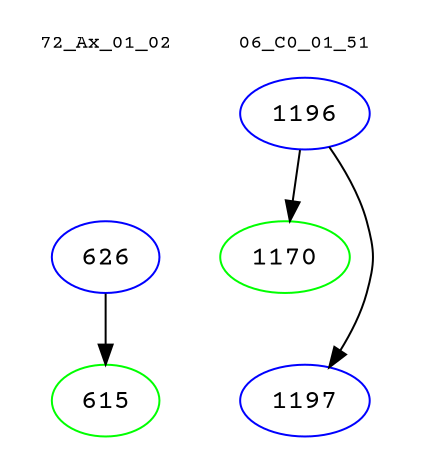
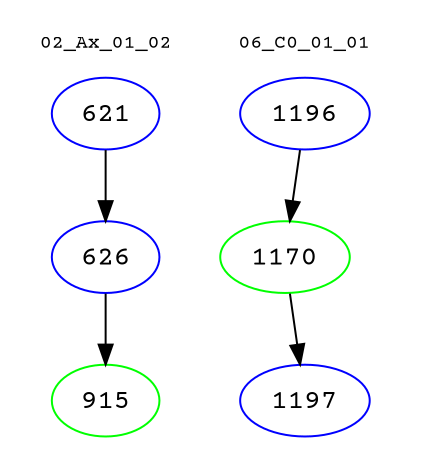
cluster "72_Ax_01_02": label "72_Ax_01_02" -> "02_Ax_01_02"
cluster "06_C0_01_51": label "06_C0_01_51" -> "06_C0_01_01"
node "621": added
edge "1196" -> "1197": now "1170" -> "1197"
node "615": label "615" -> "915"
